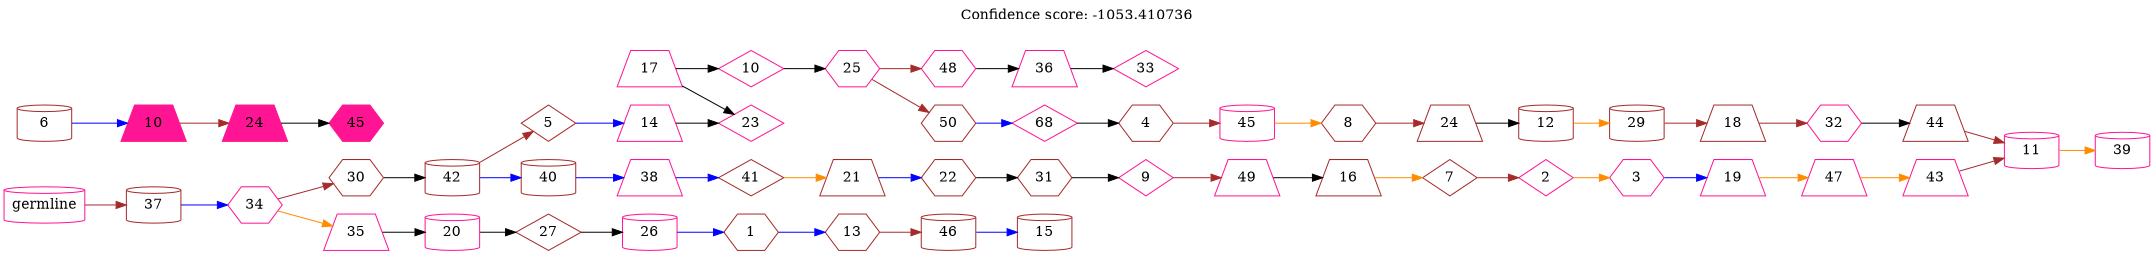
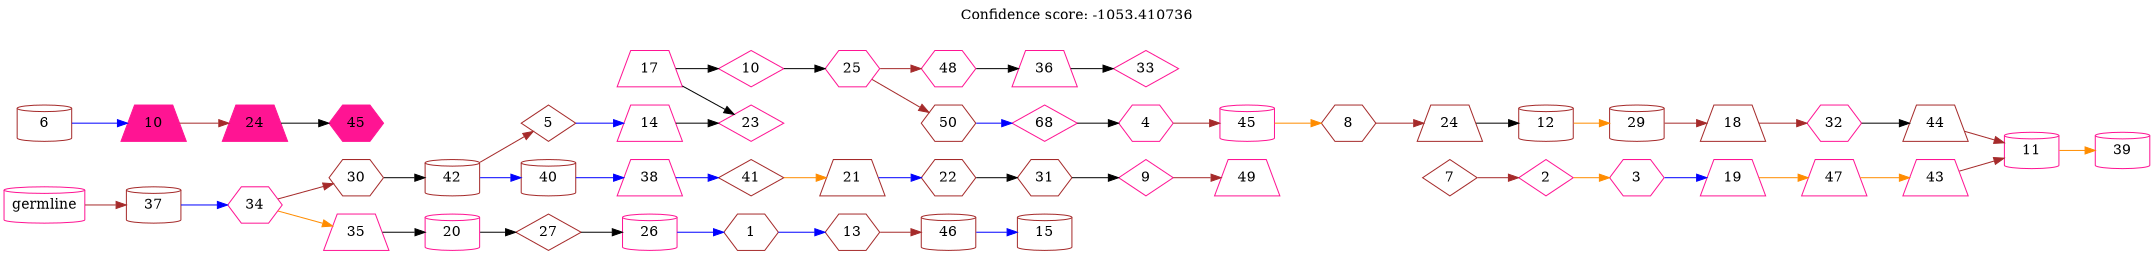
node "4": color brown -> deeppink
node "16": removed
